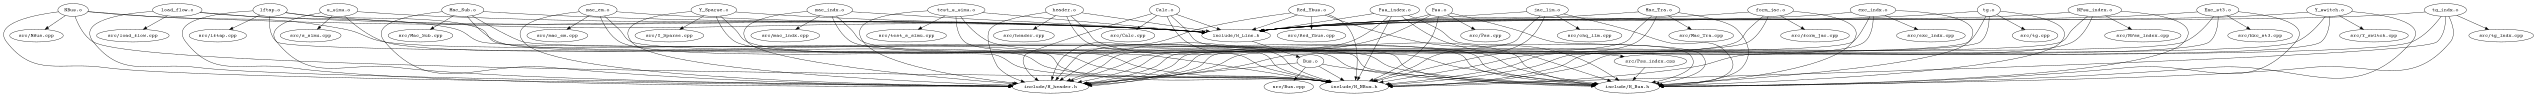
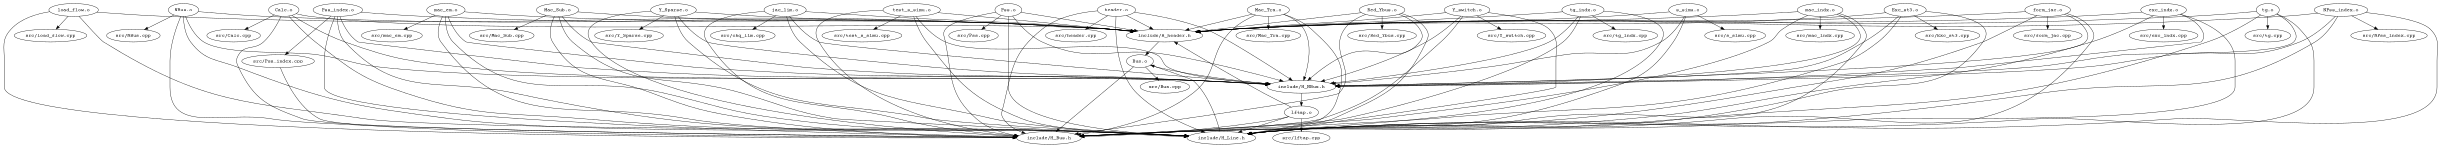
edge "lftap.o" -> "include/H_NBus.h": reversed
edge "Bus.o" -> "include/H_header.h": reversed
